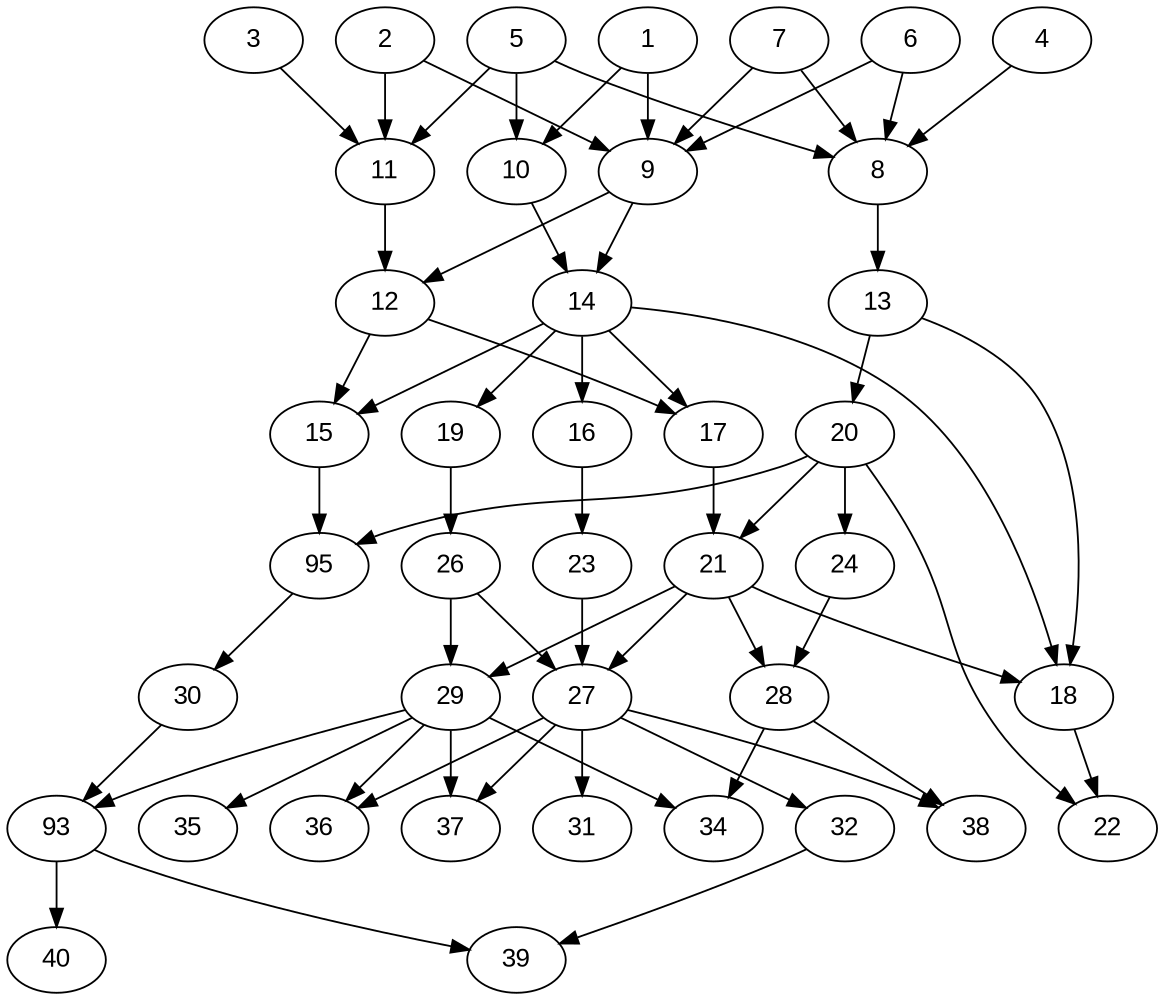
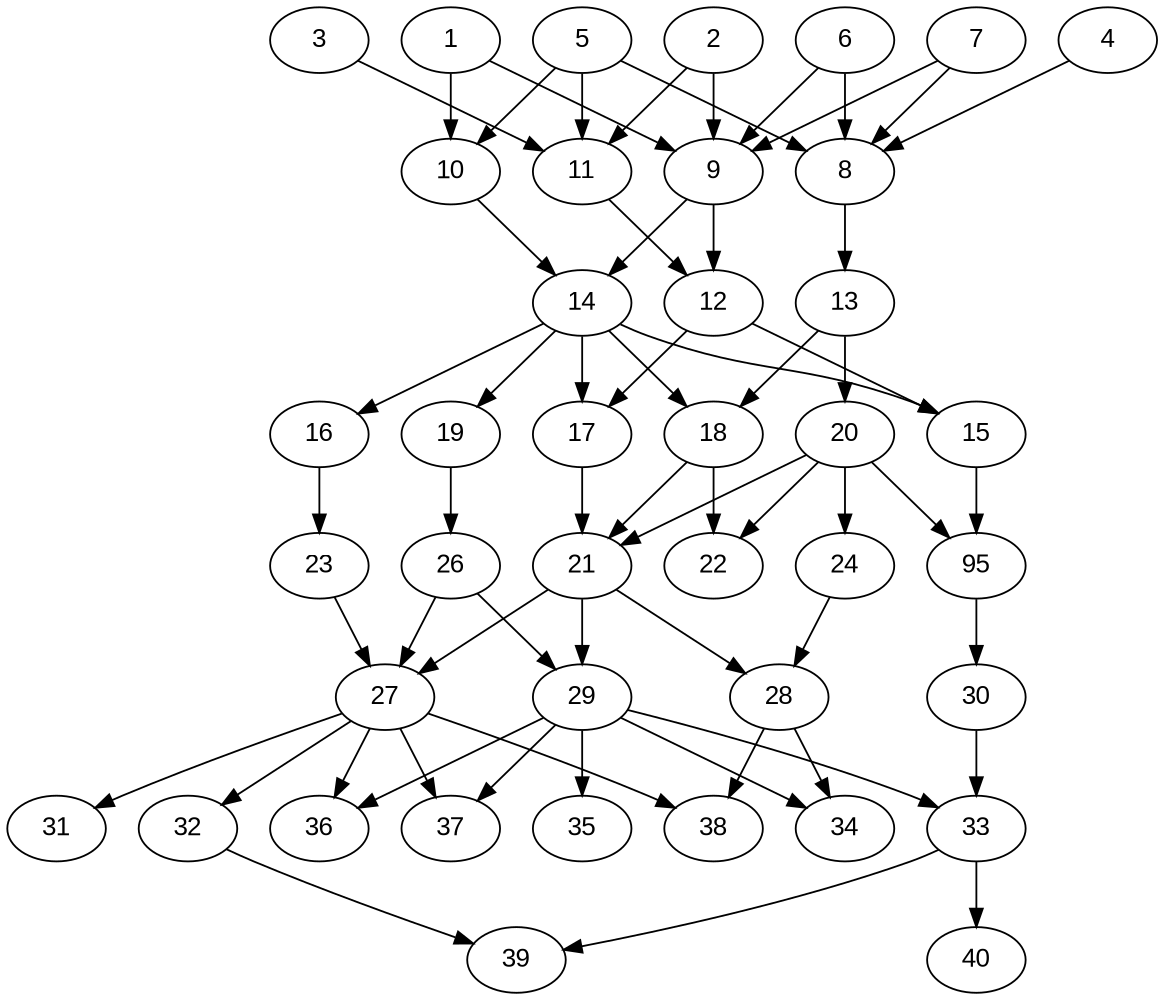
edge "21" -> "18": reversed
node "93": label "93" -> "33"
